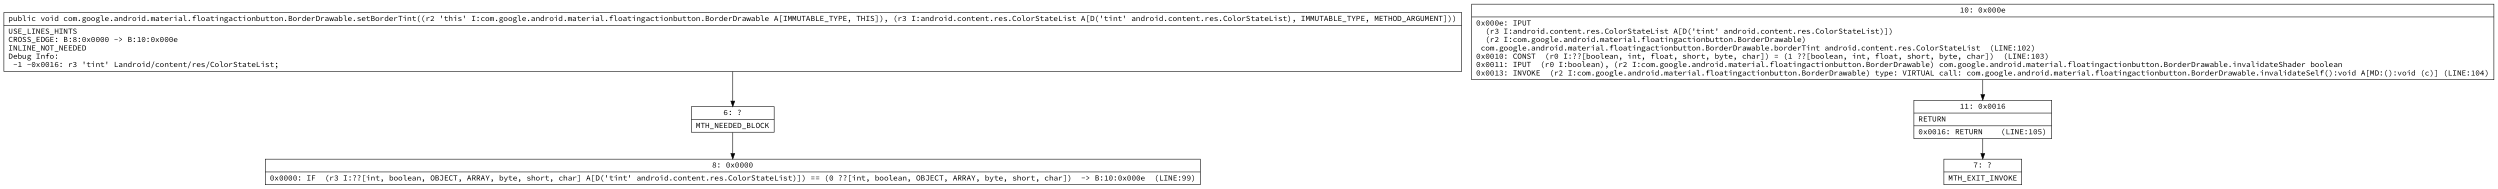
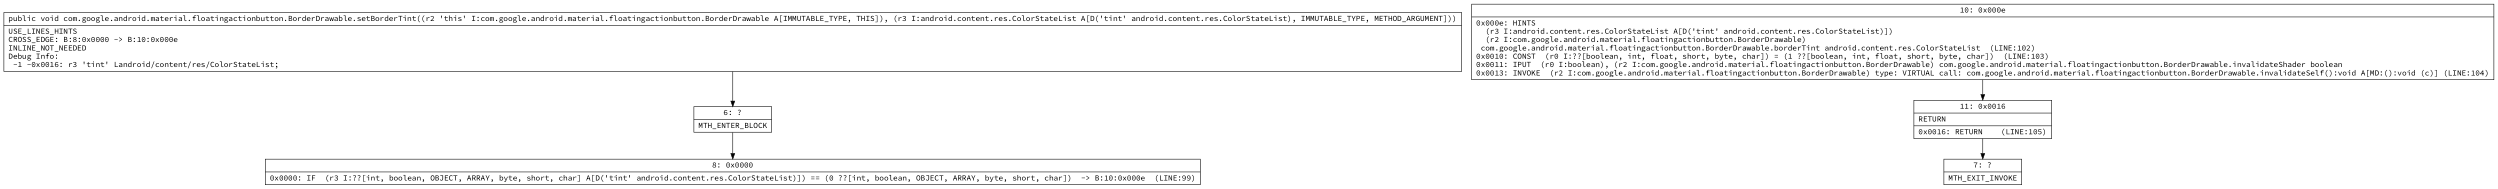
node "10: 0x000e": text "0x000e: IPUT" -> "0x000e: HINTS"
node "6: ?": text "MTH_NEEDED_BLOCK" -> "MTH_ENTER_BLOCK"
